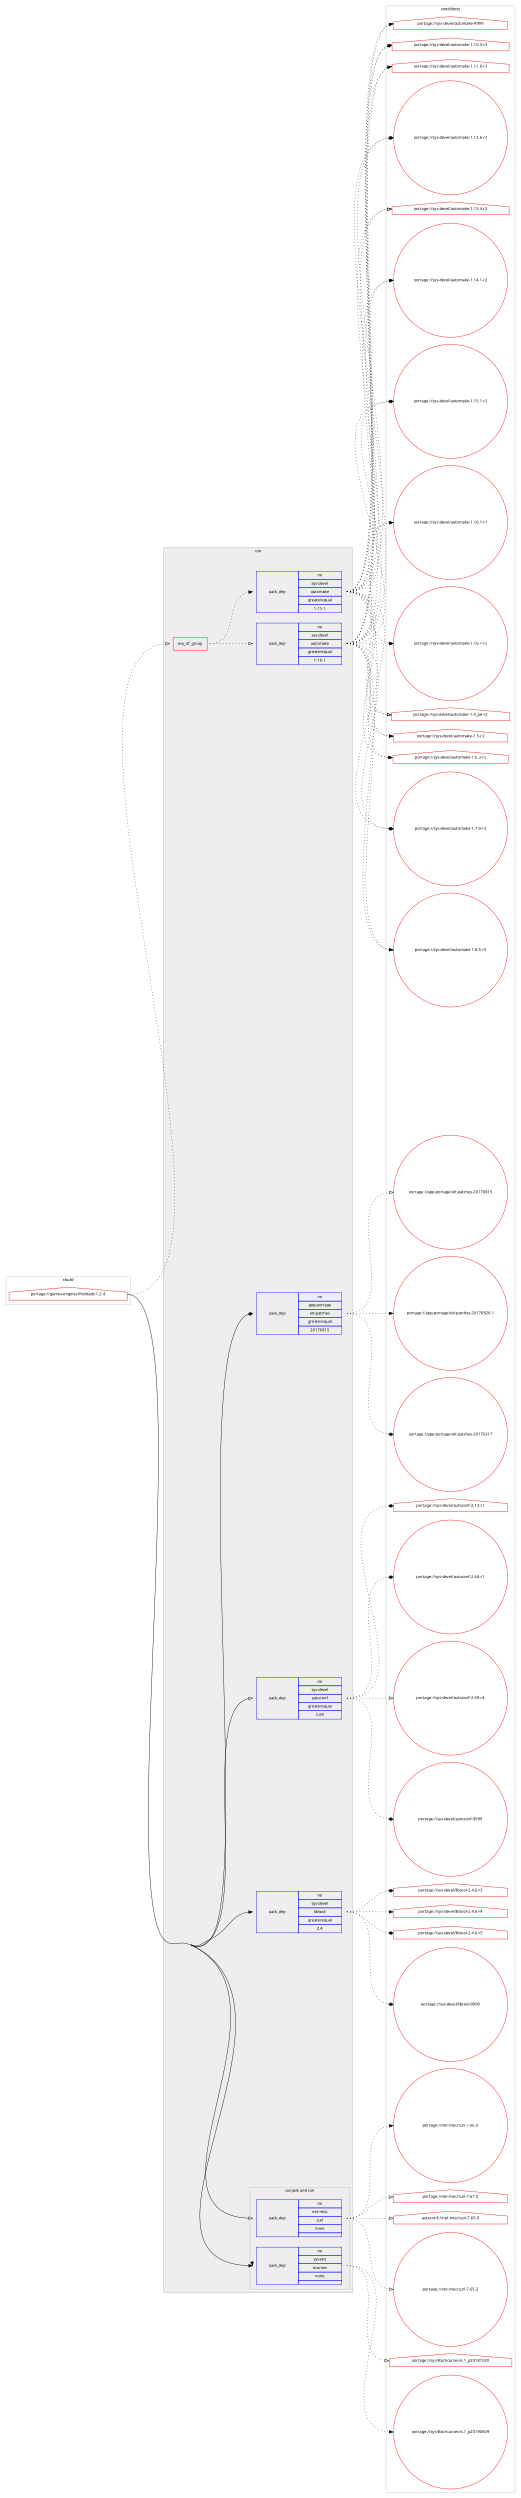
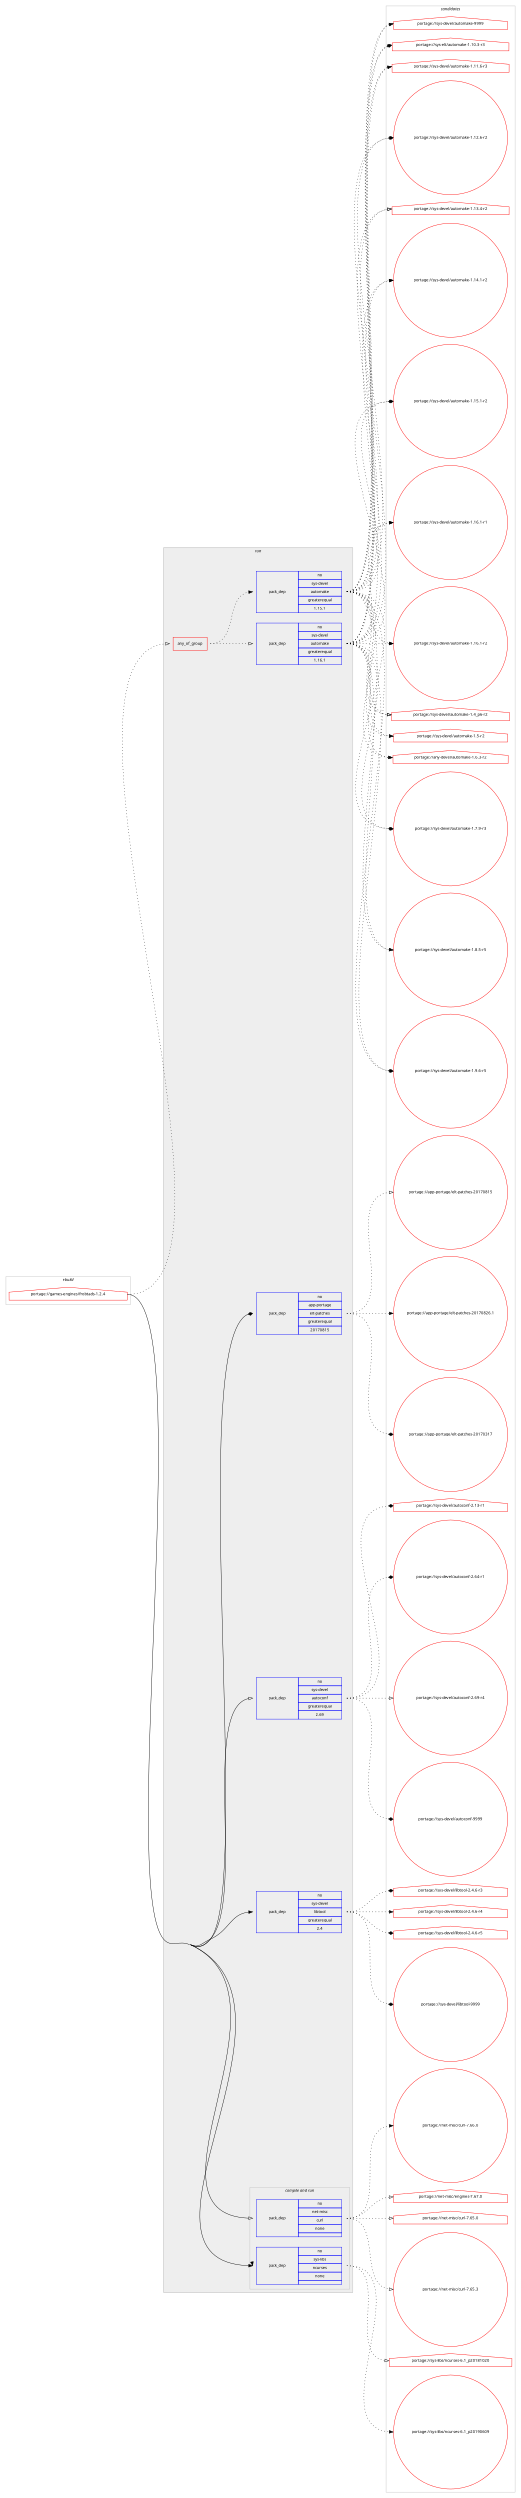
node "portage://sys-devel/automake-1.10.3-r3": label "portage://sys-devel/automake-1.10.3-r3" -> "portage://sys-elt/automake-1.10.3-r3"
node "portage://sys-devel/automake-1.6.3-r2": label "portage://sys-devel/automake-1.6.3-r2" -> "portage://any-devel/automake-1.6.3-r2"
node "portage://sys-devel/automake-1.9.6-r5": added
node "portage://net-misc/curl-7.67.0": label "portage://net-misc/curl-7.67.0" -> "portage://net-misc/engines-7.67.0"
node "autoconf://net-misc/curl-7.65.0": label "autoconf://net-misc/curl-7.65.0" -> "portage://net-misc/curl-7.65.0"
